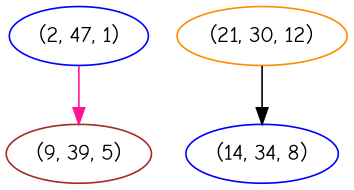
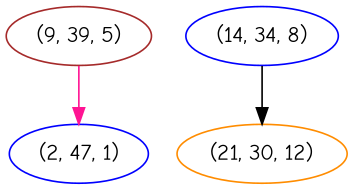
edge "(2, 47, 1)" -> "(9, 39, 5)": reversed
edge "(21, 30, 12)" -> "(14, 34, 8)": reversed
